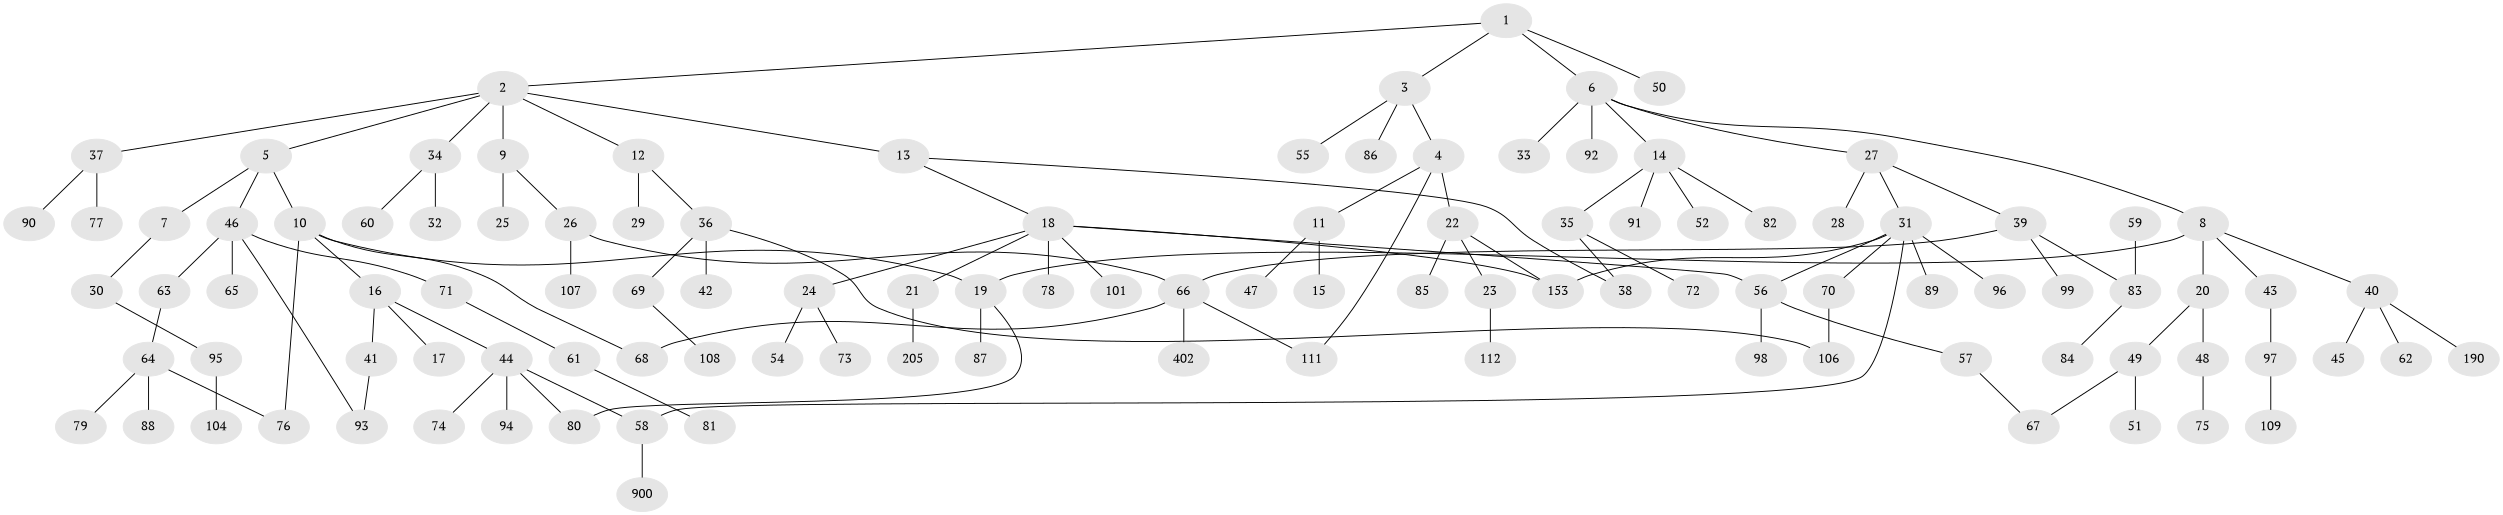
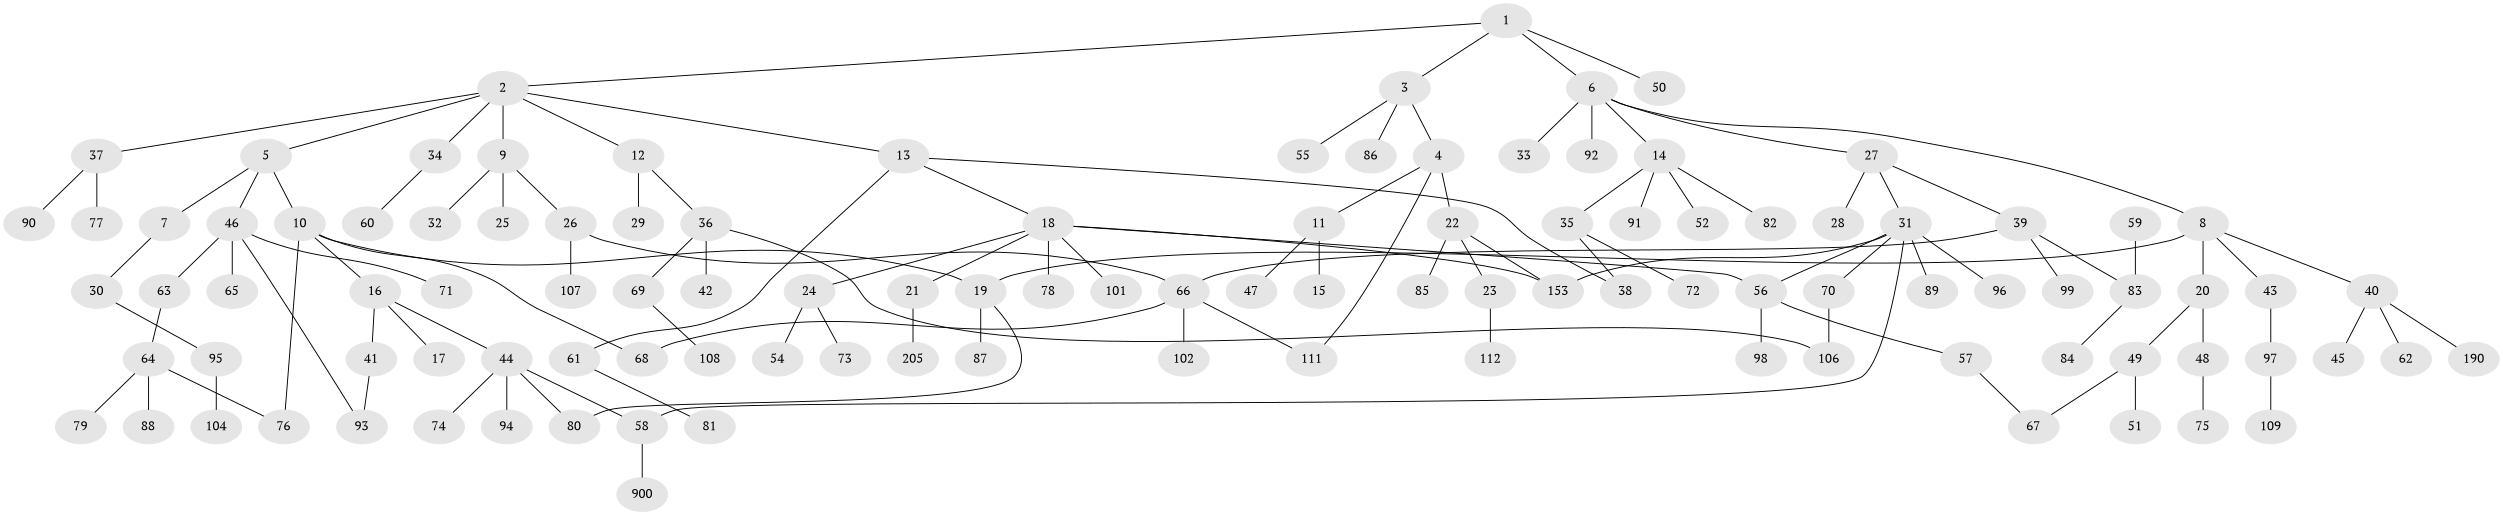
edge "34" -- "32": now "9" -- "32"
edge "71" -- "61": now "13" -- "61"
node "402": label "402" -> "102"
